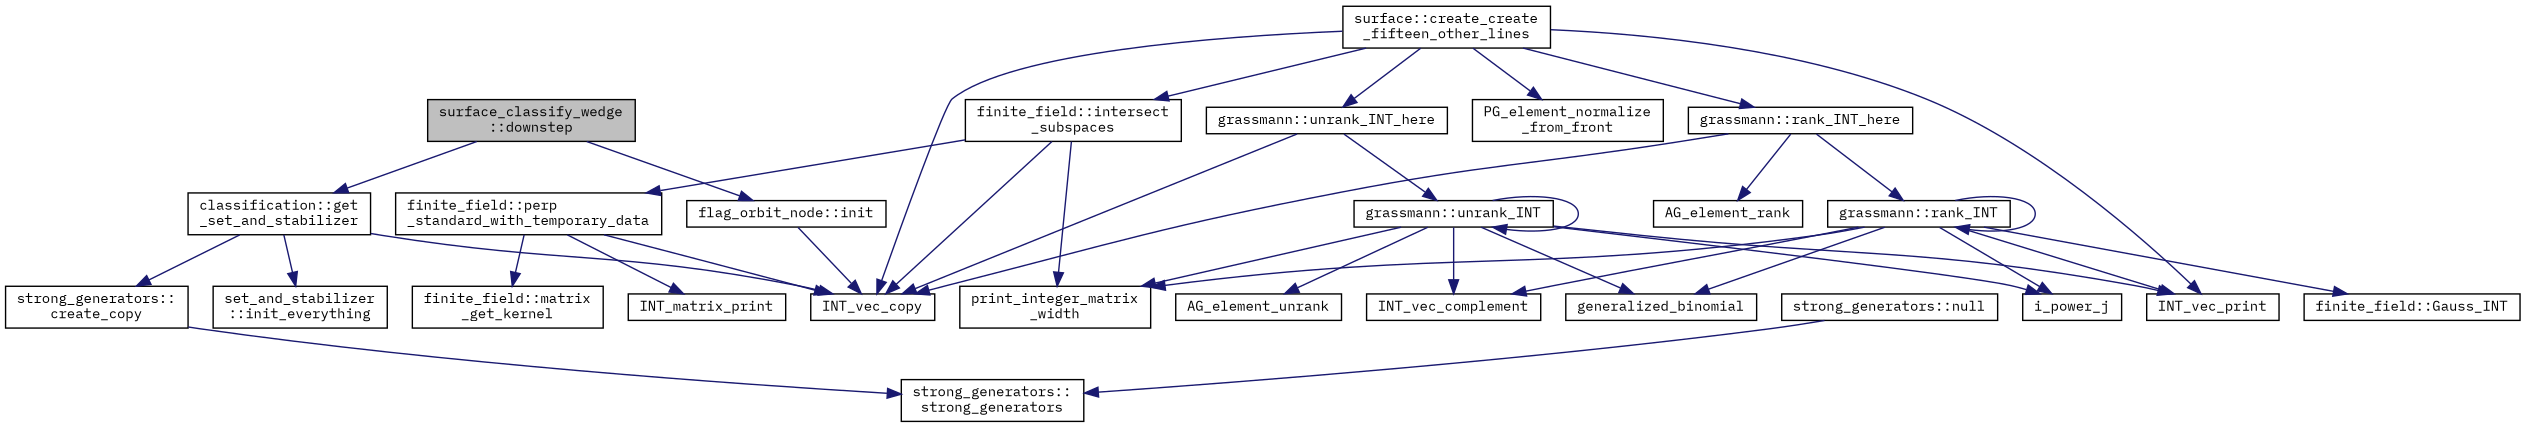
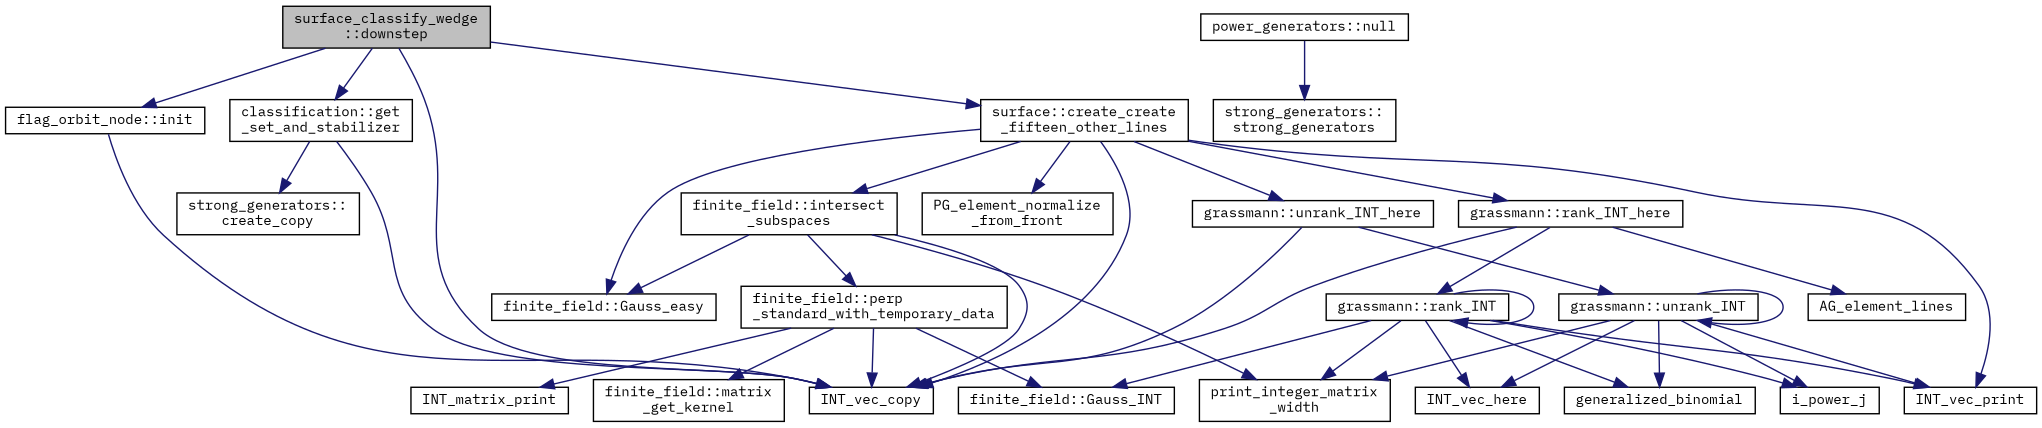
edge "surface_classify_wedge ::downstep" -> "surface::create_create _fifteen_other_lines": added
node "AG_element_rank": label "AG_element_rank" -> "AG_element_lines"
node "set_and_stabilizer ::init_everything": removed
node "finite_field::Gauss_easy": added
node "AG_element_unrank": removed
node "INT_vec_complement": label "INT_vec_complement" -> "INT_vec_here"
node "strong_generators::null": label "strong_generators::null" -> "power_generators::null"
edge "surface_classify_wedge ::downstep" -> "INT_vec_copy": added
edge "finite_field::perp _standard_with_temporary_data" -> "finite_field::Gauss_INT": added
edge "strong_generators:: create_copy" -> "strong_generators:: strong_generators": removed
